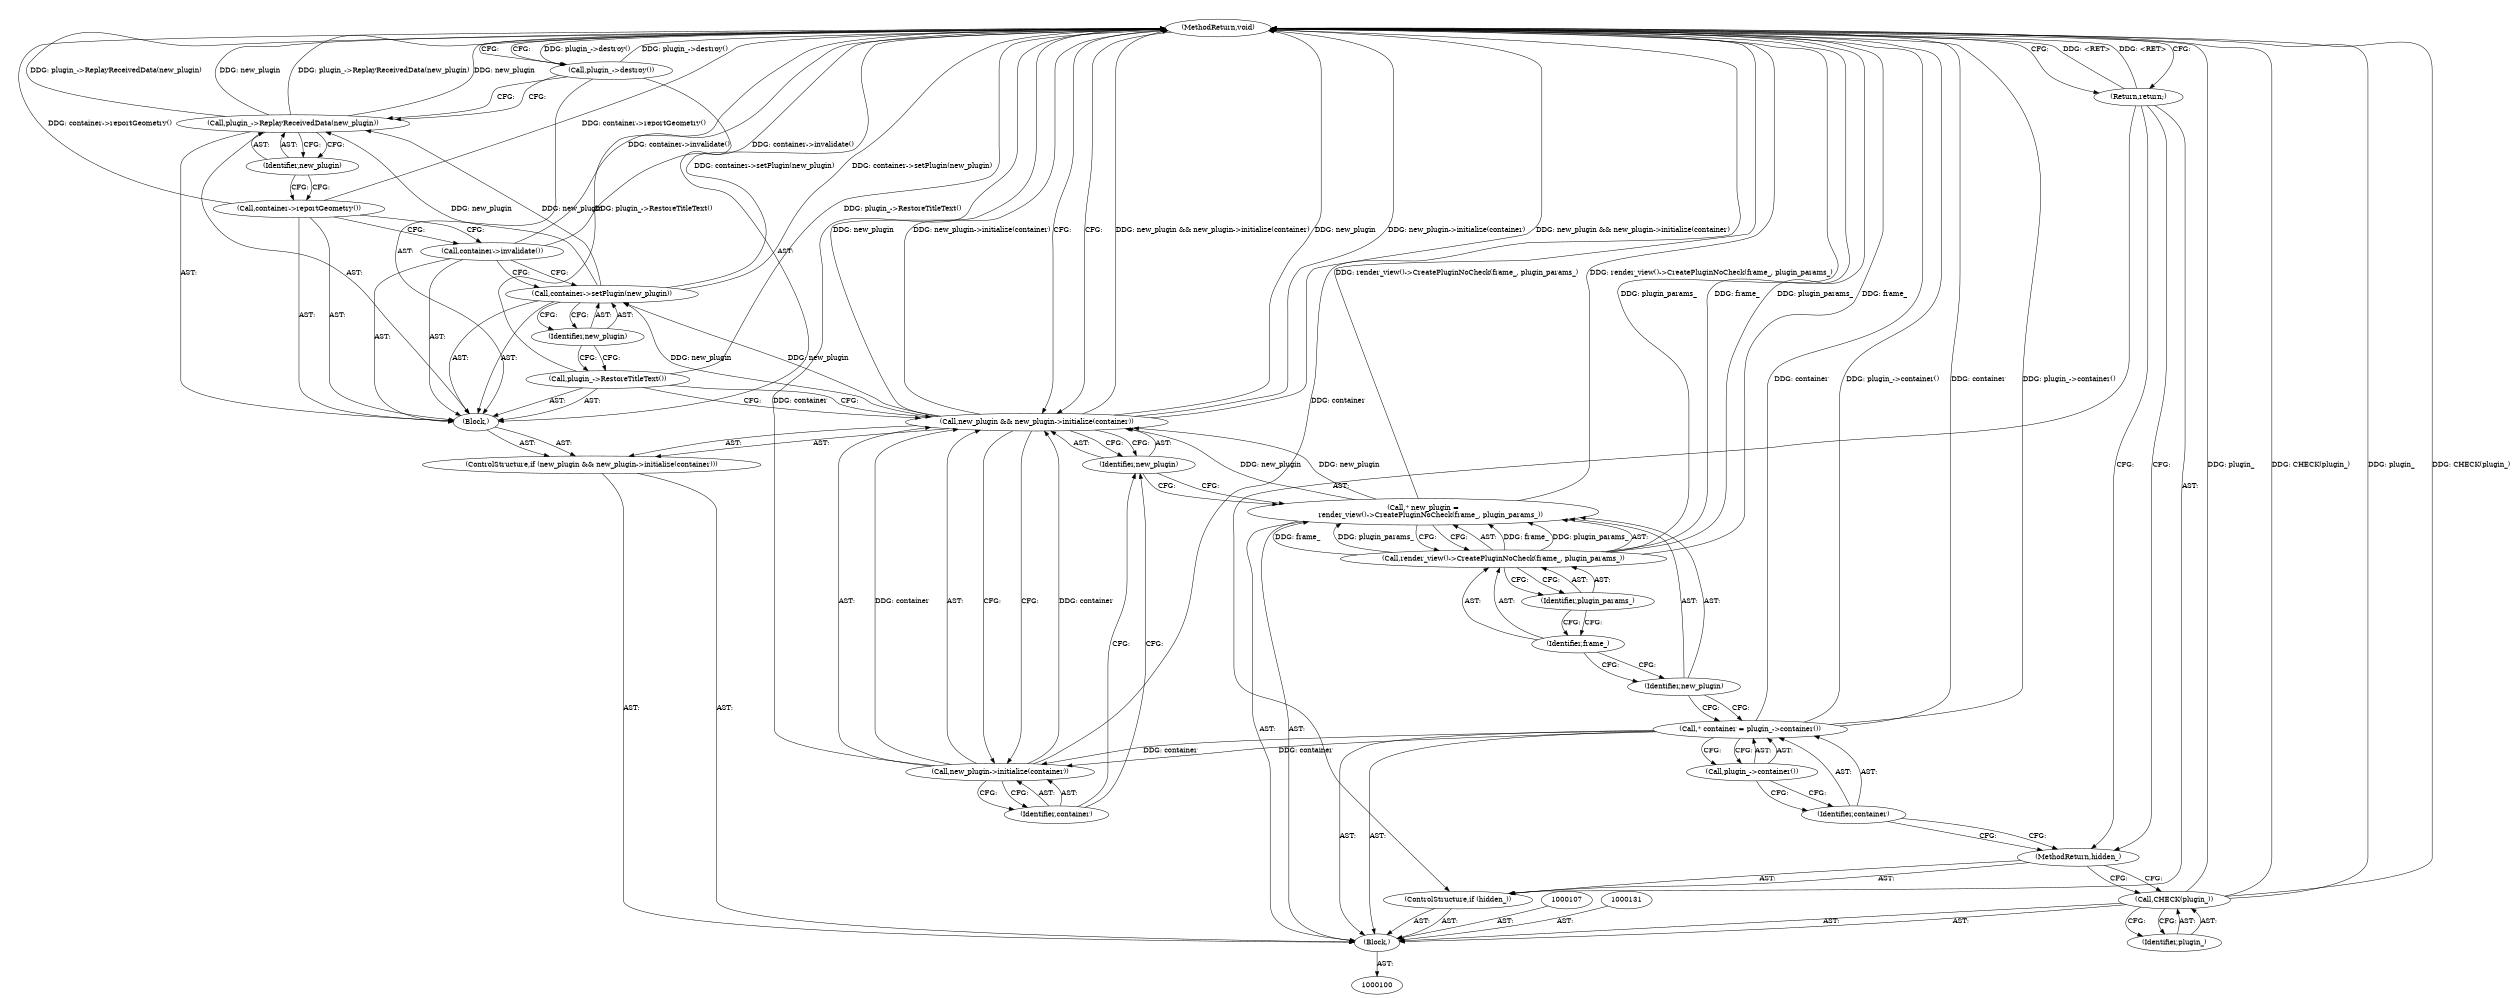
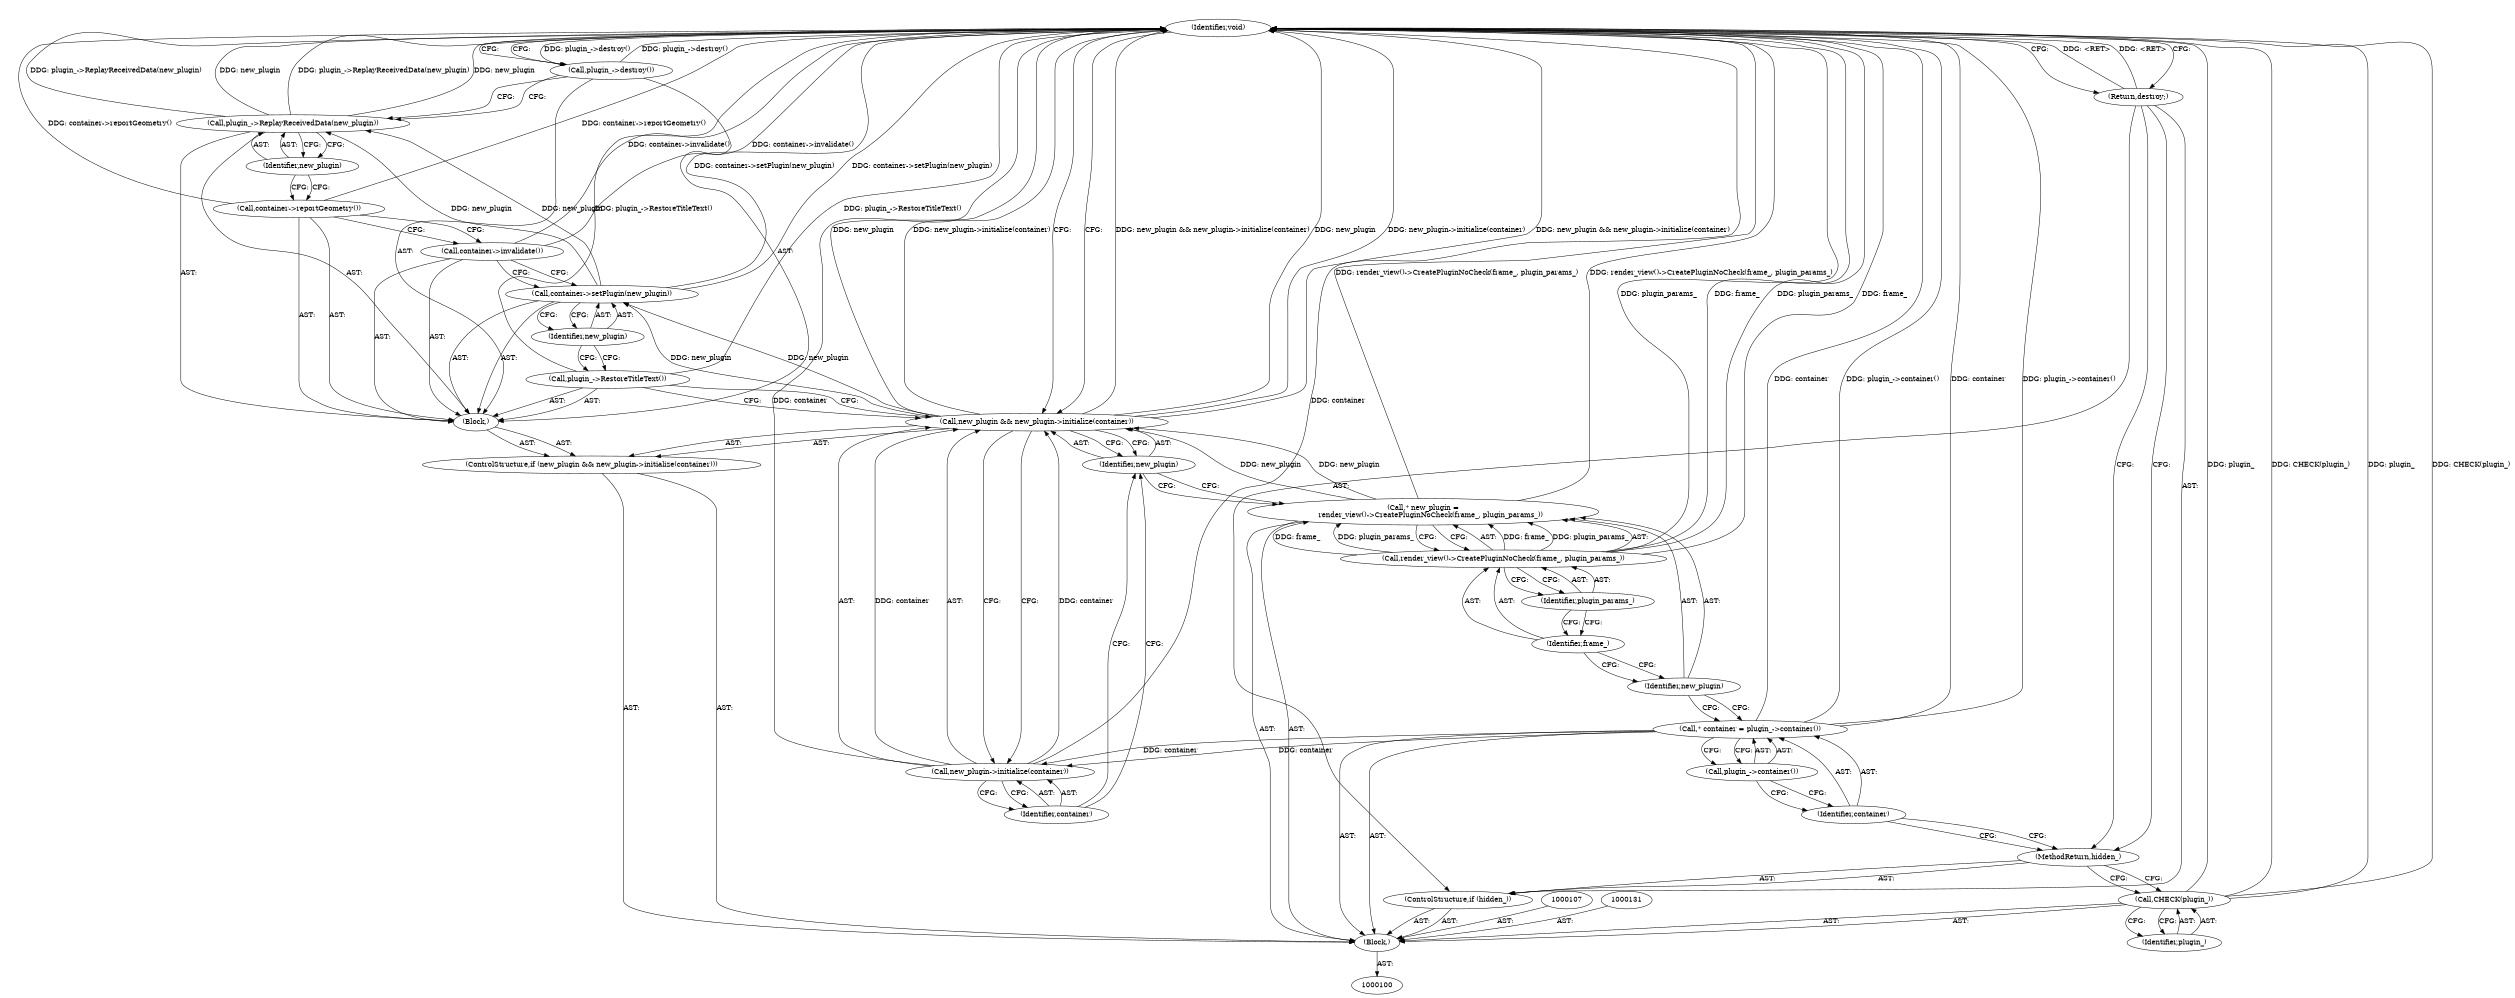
node "(MethodReturn,void)": label "(MethodReturn,void)" -> "(Identifier,void)"
node "(Return,return;)": label "(Return,return;)" -> "(Return,destroy;)"
